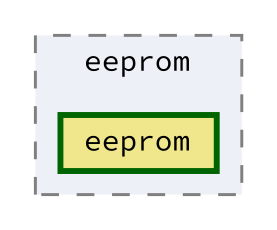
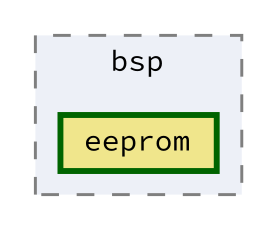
cluster "eeprom": label "eeprom" -> "bsp"
